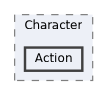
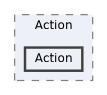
cluster "Character": label "Character" -> "Action"
